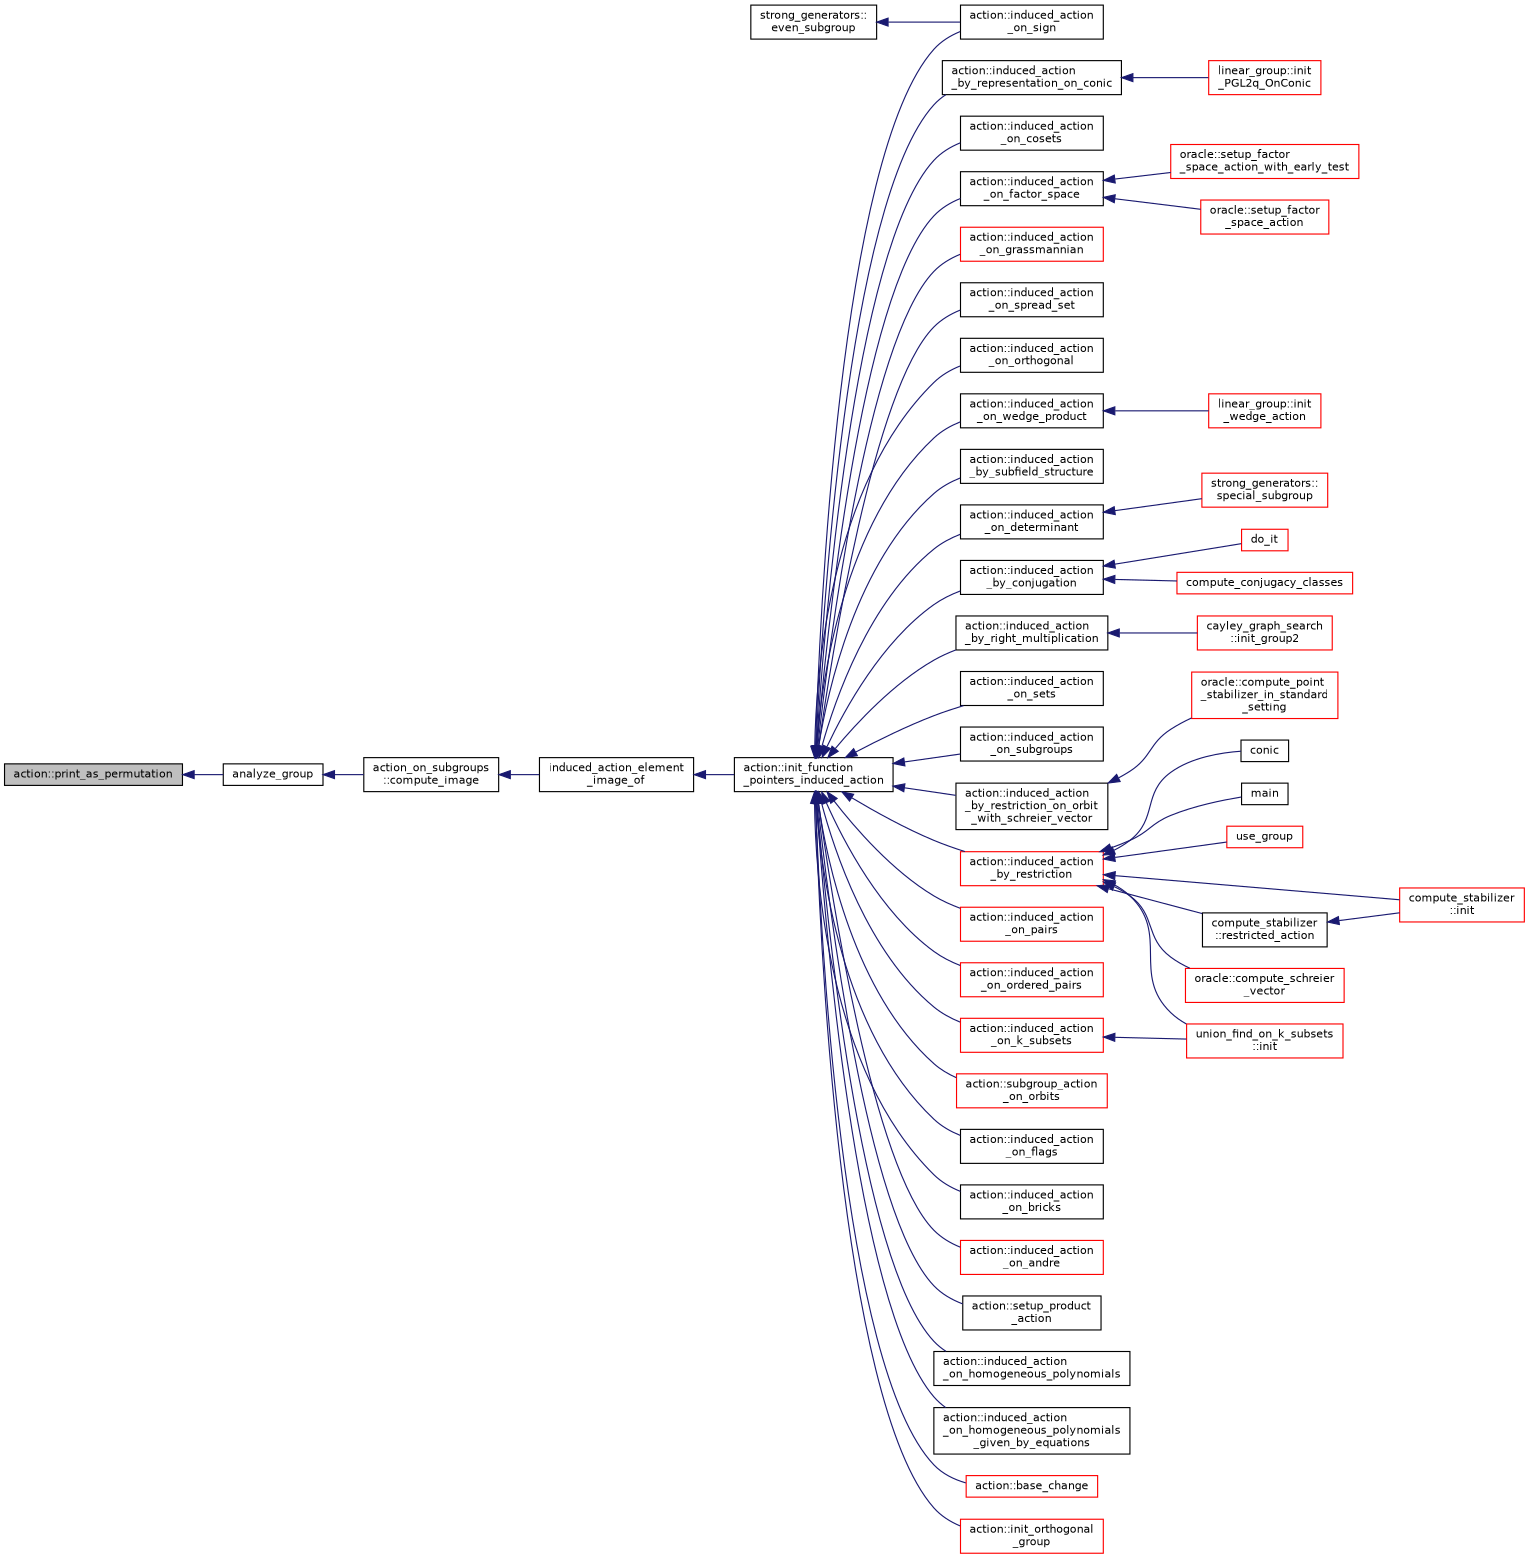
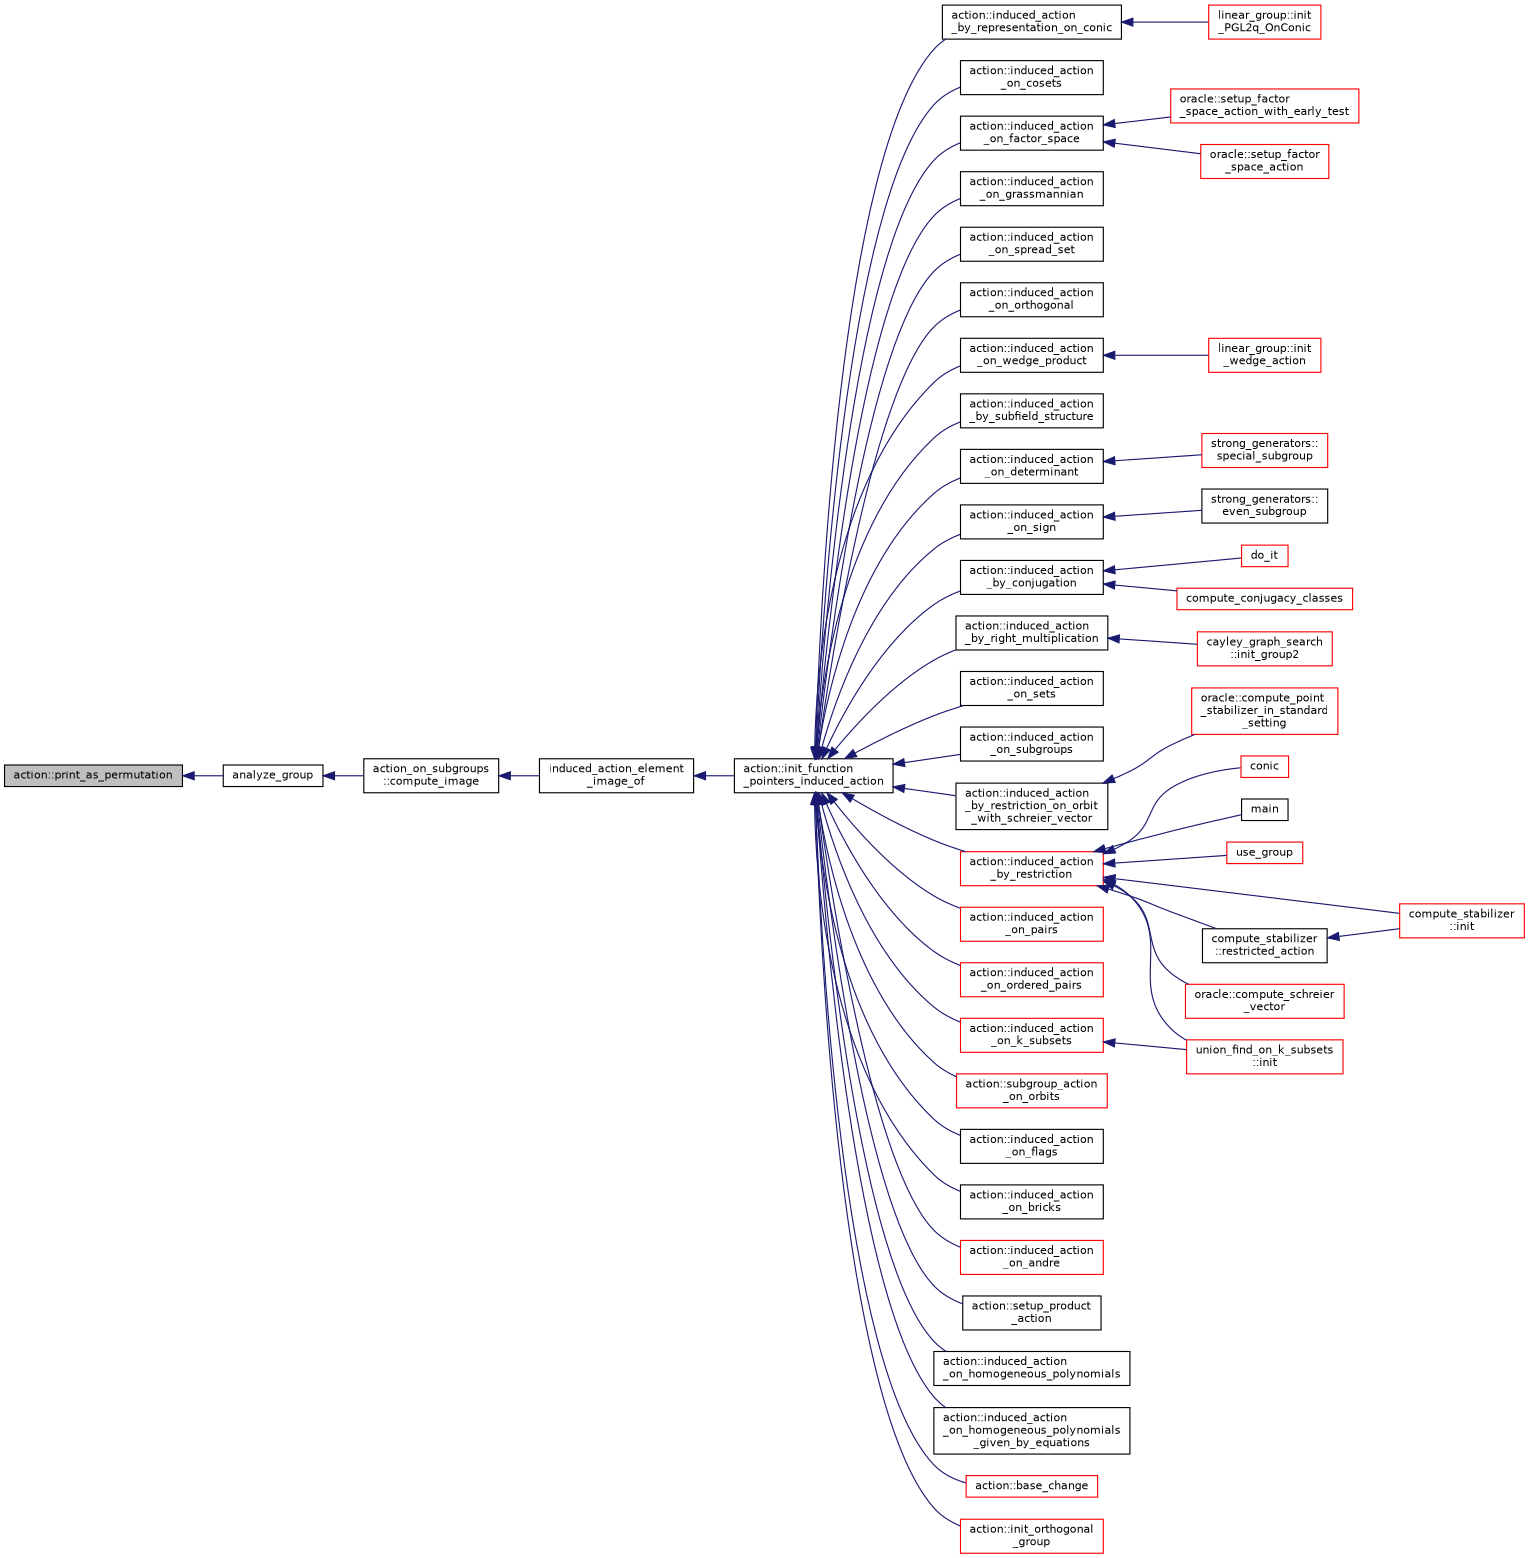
edge "action::induced_action _on_sign" -> "strong_generators:: even_subgroup": reversed
node "action::induced_action _on_grassmannian": color red -> black
node "conic": color black -> red
